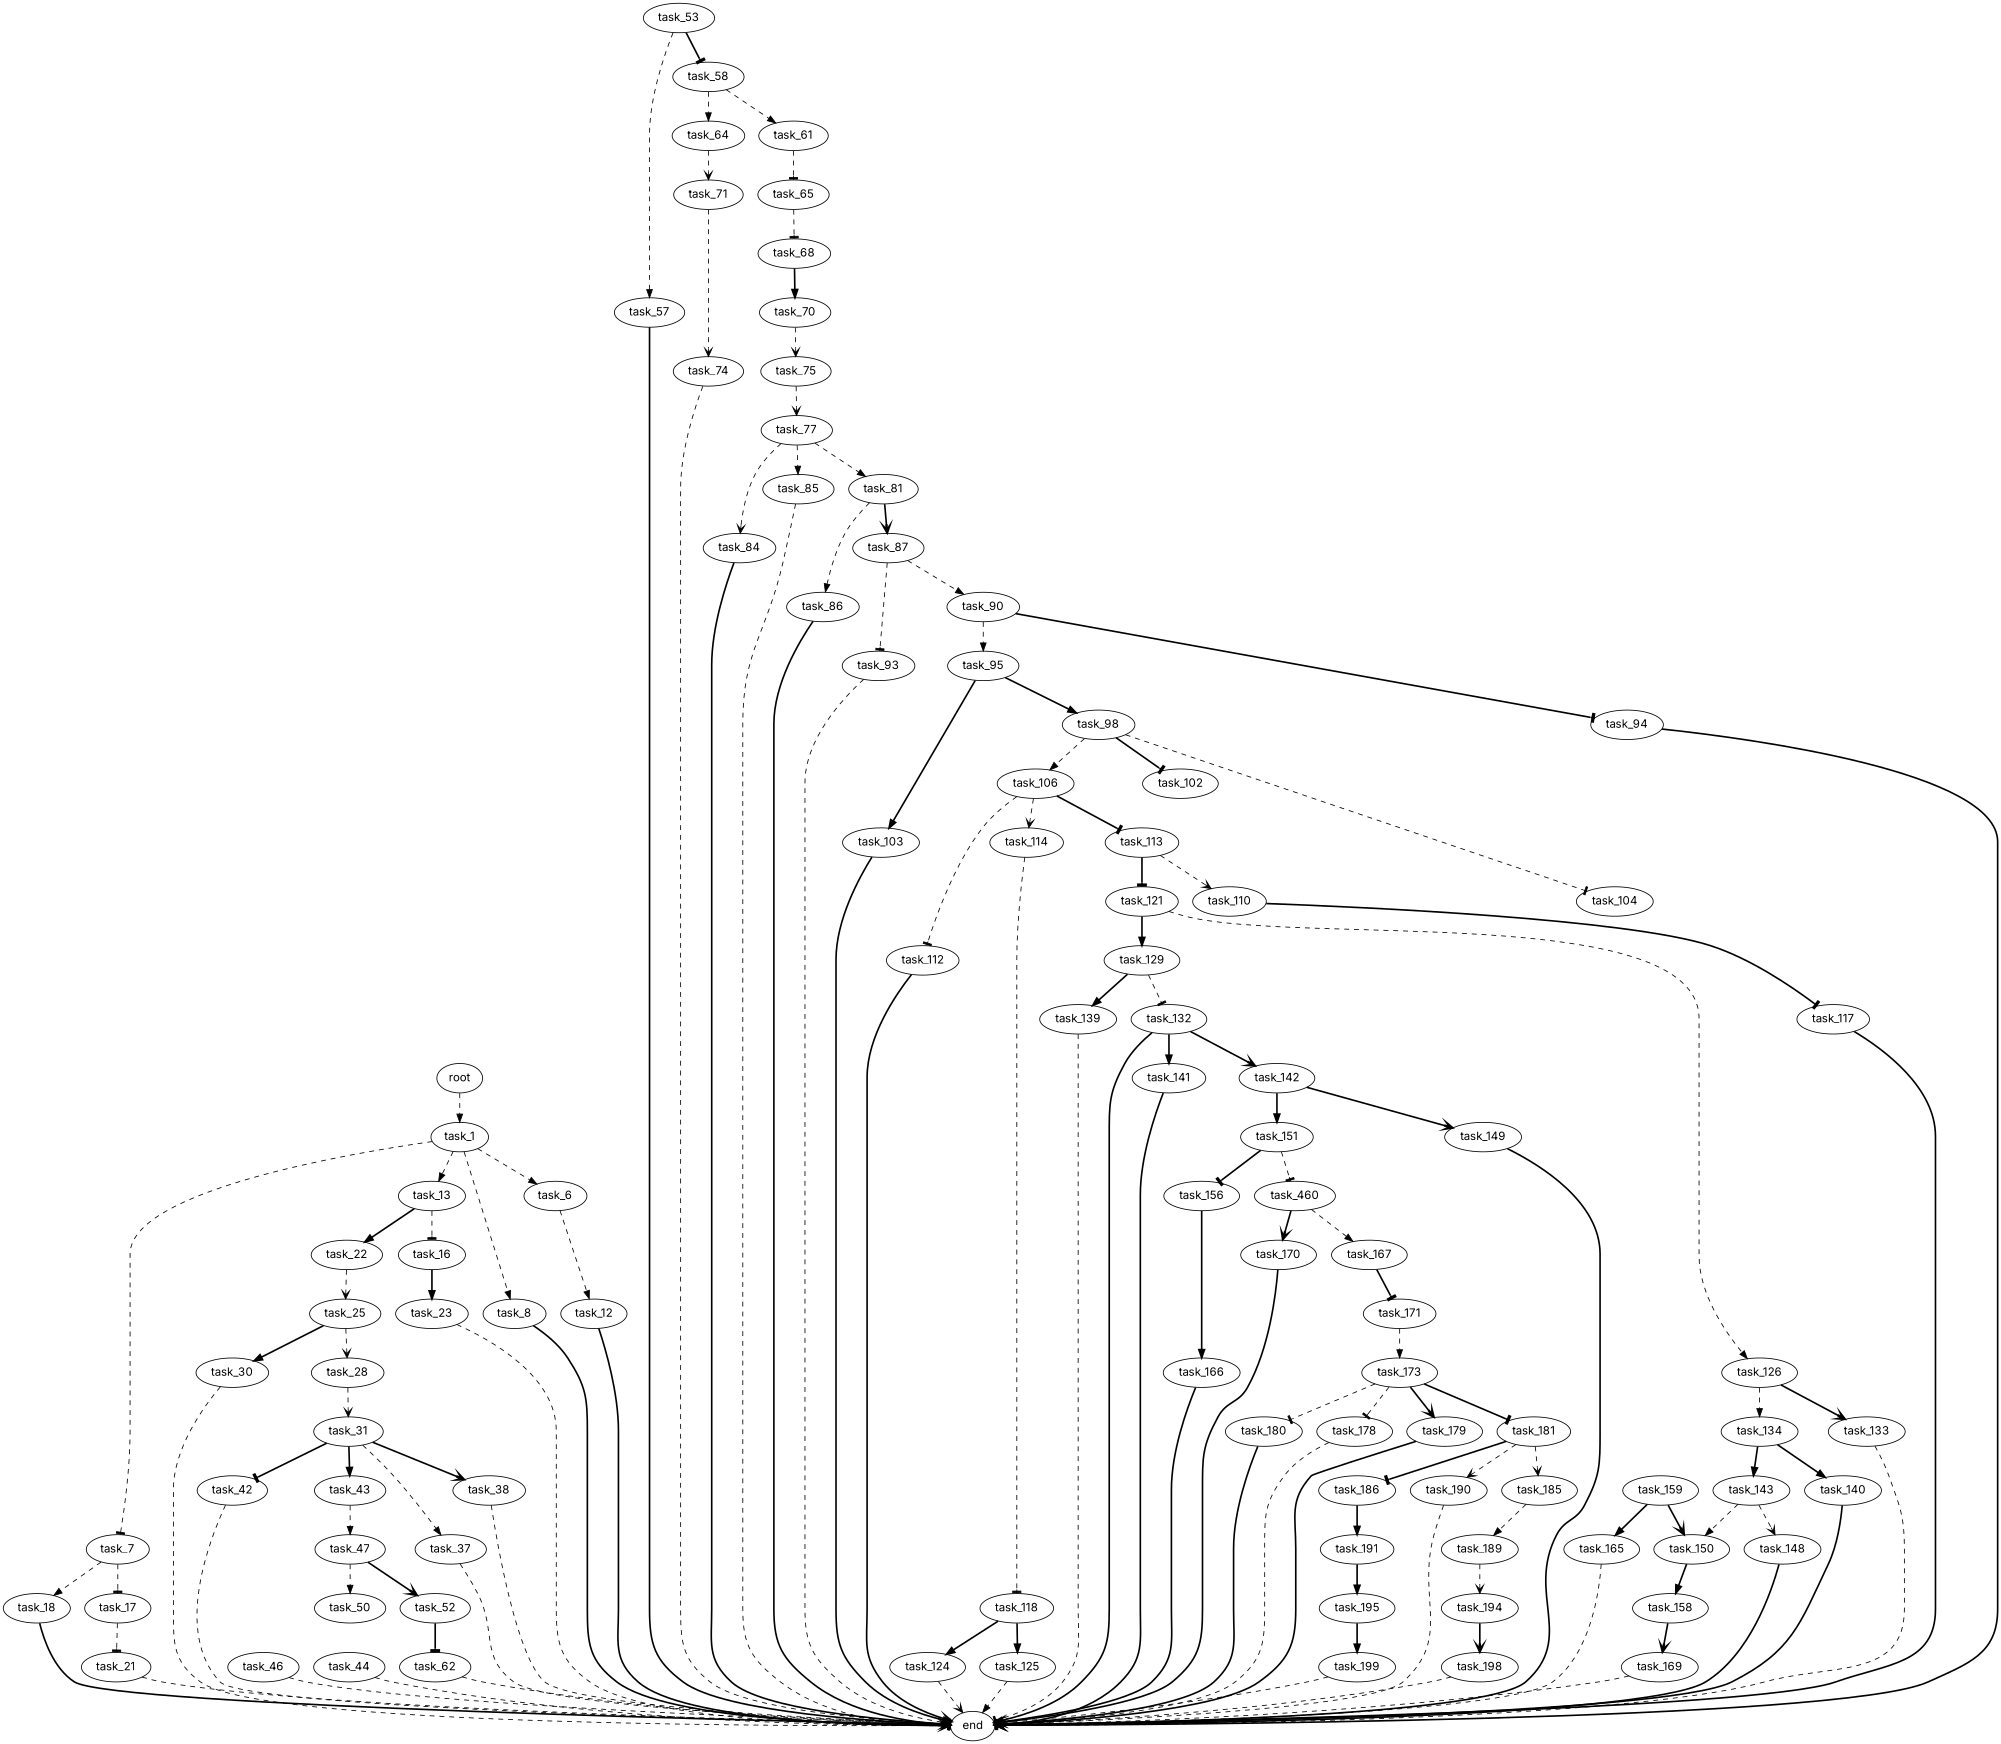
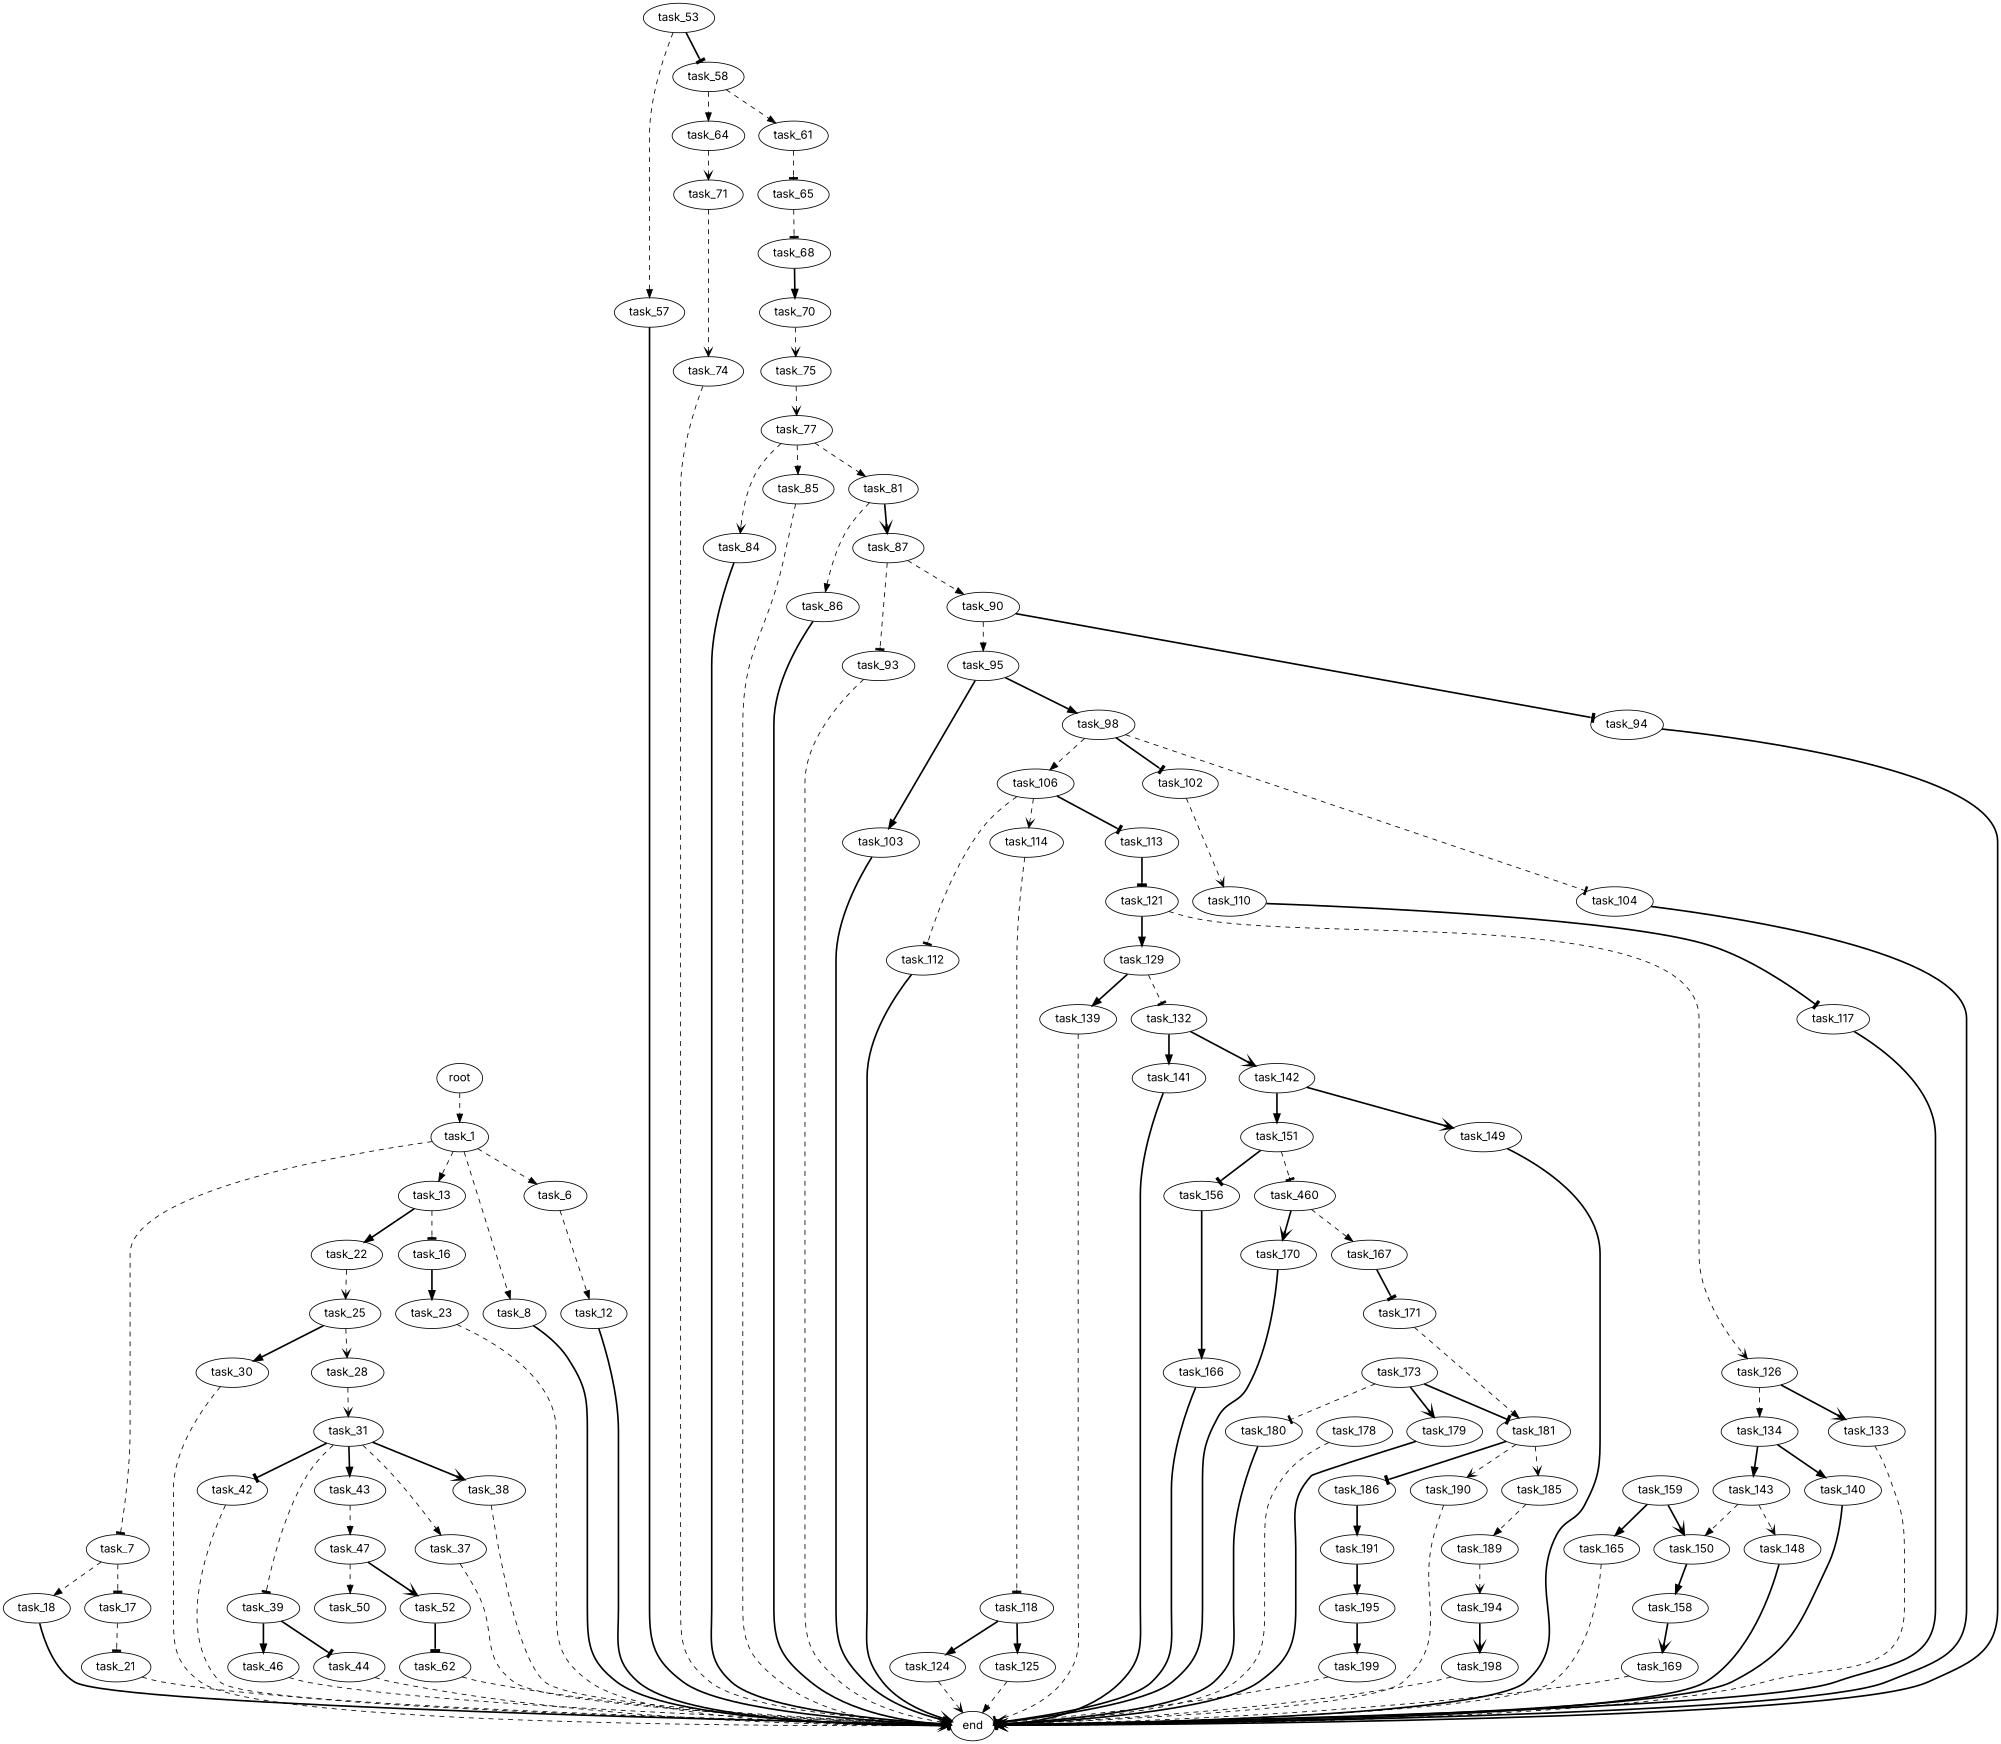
edge "task_113" -> "task_110": now "task_102" -> "task_110"
edge "task_121" -> "task_126": arrowhead normal -> vee
edge "task_171" -> "task_173": now "task_171" -> "task_181"
edge "task_132" -> "end": now "task_104" -> "end"
edge "task_173" -> "task_178": removed
node "task_39": added
